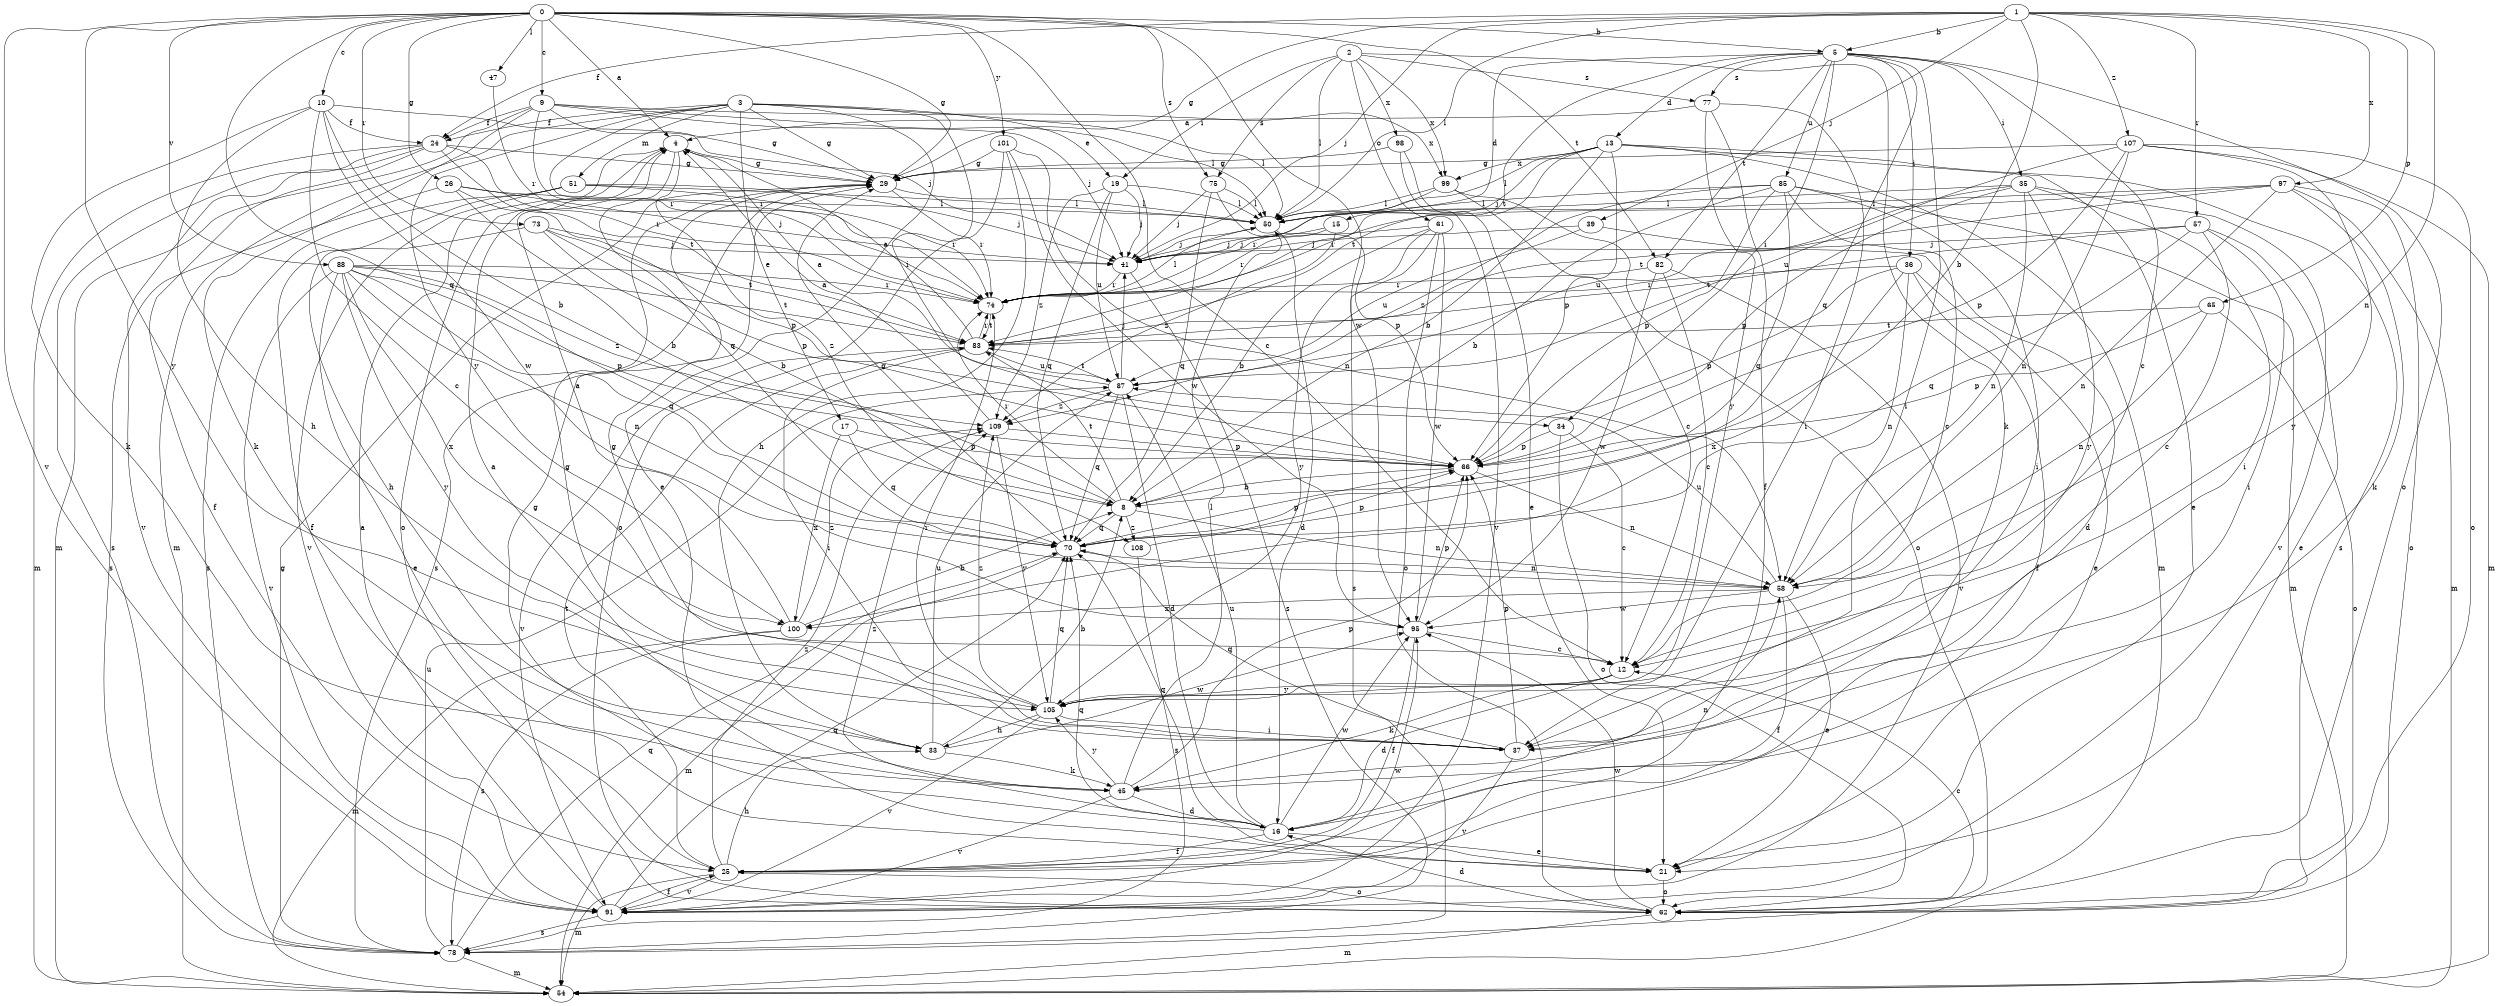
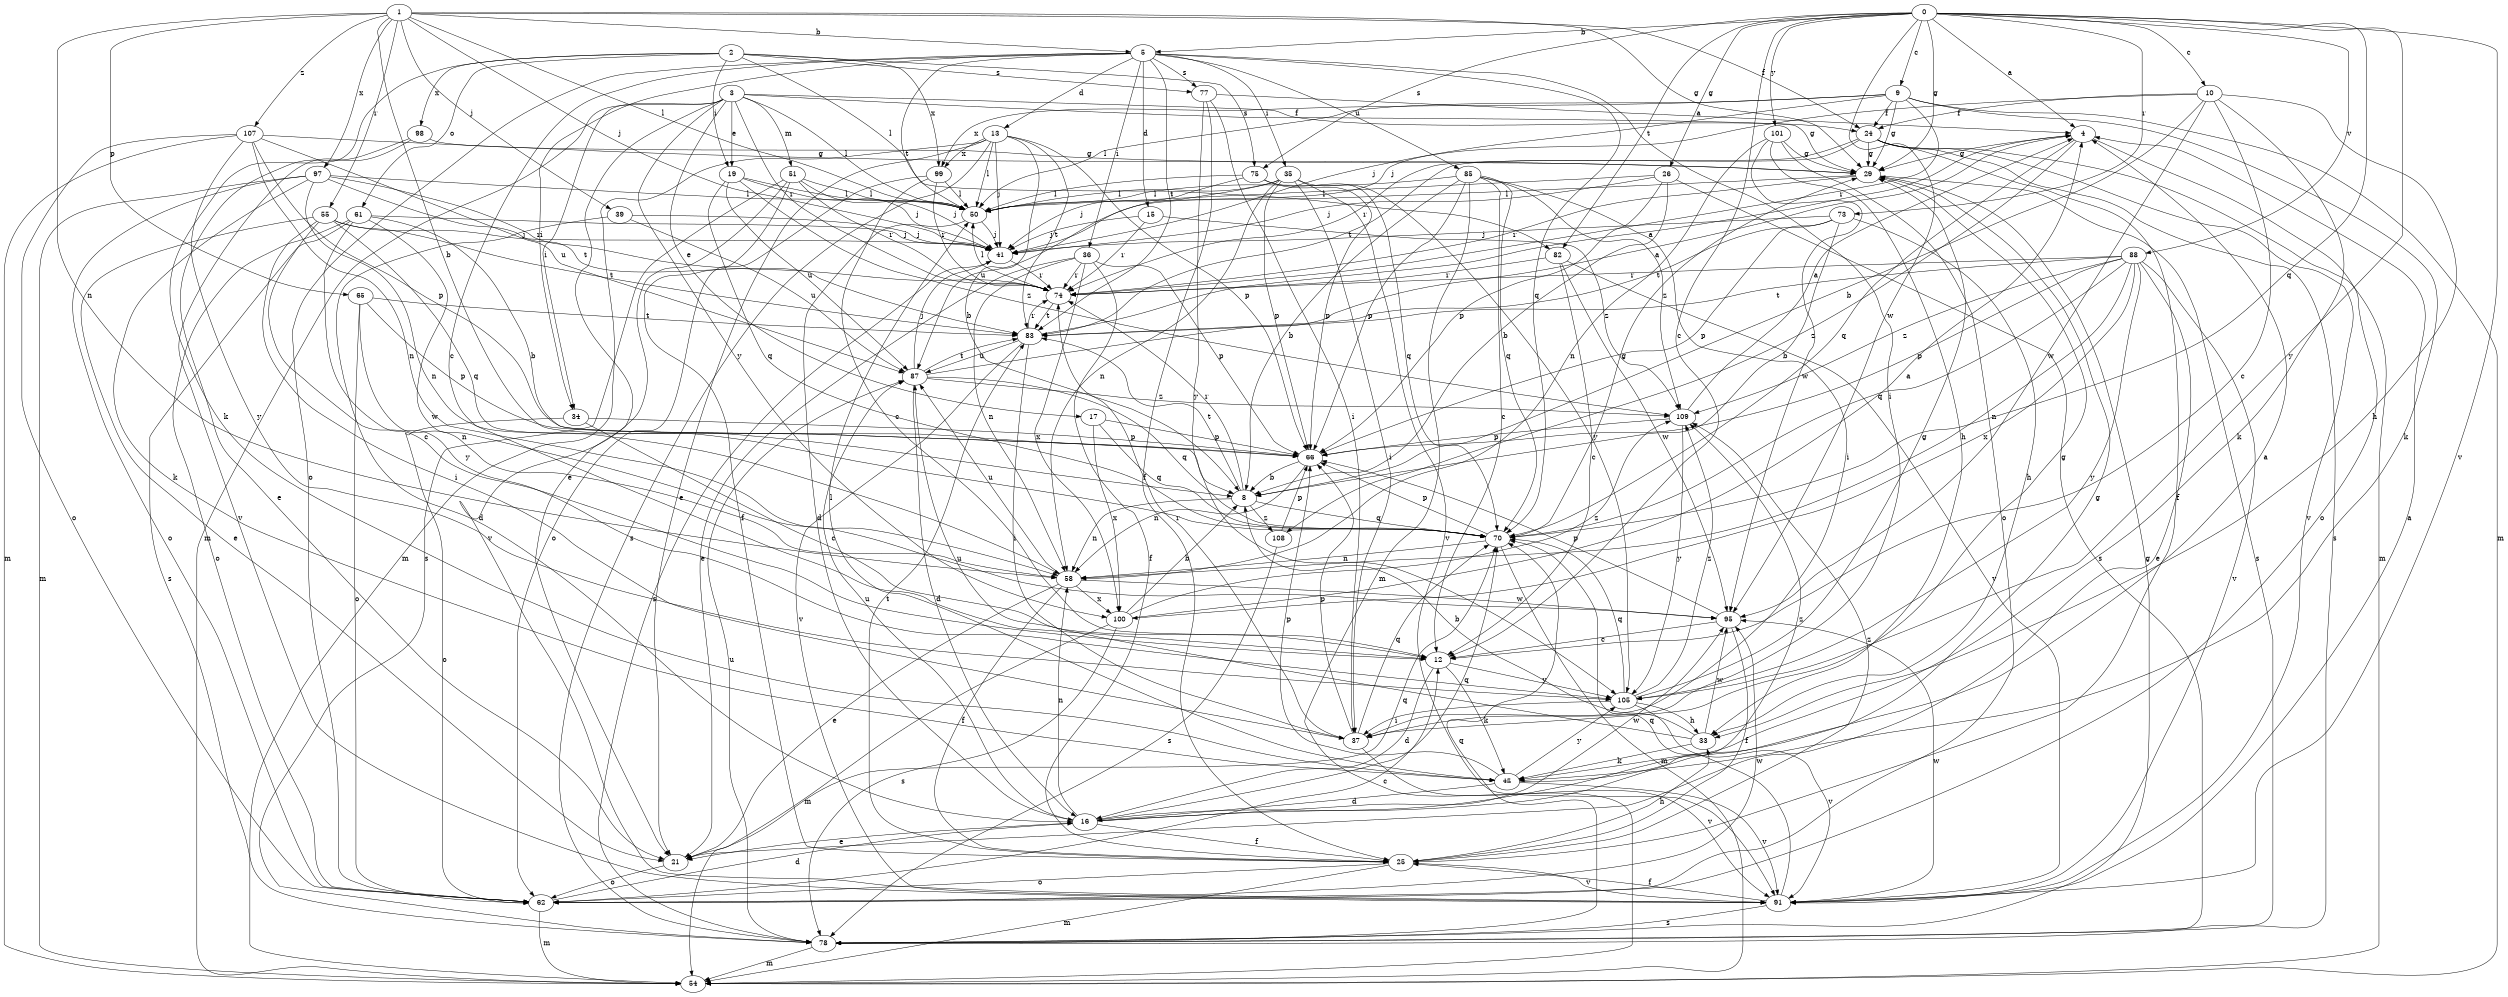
node "47": removed
node "57": label "57" -> "55"
